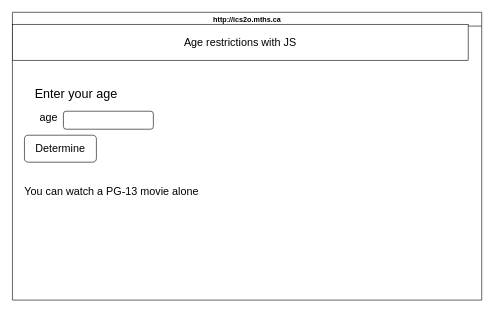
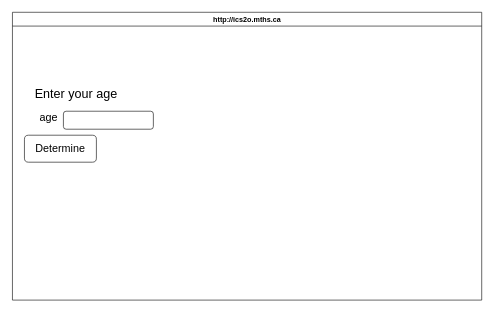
node "Age restrictions with JS": removed
node "You can watch a PG-13 movie alone": removed
